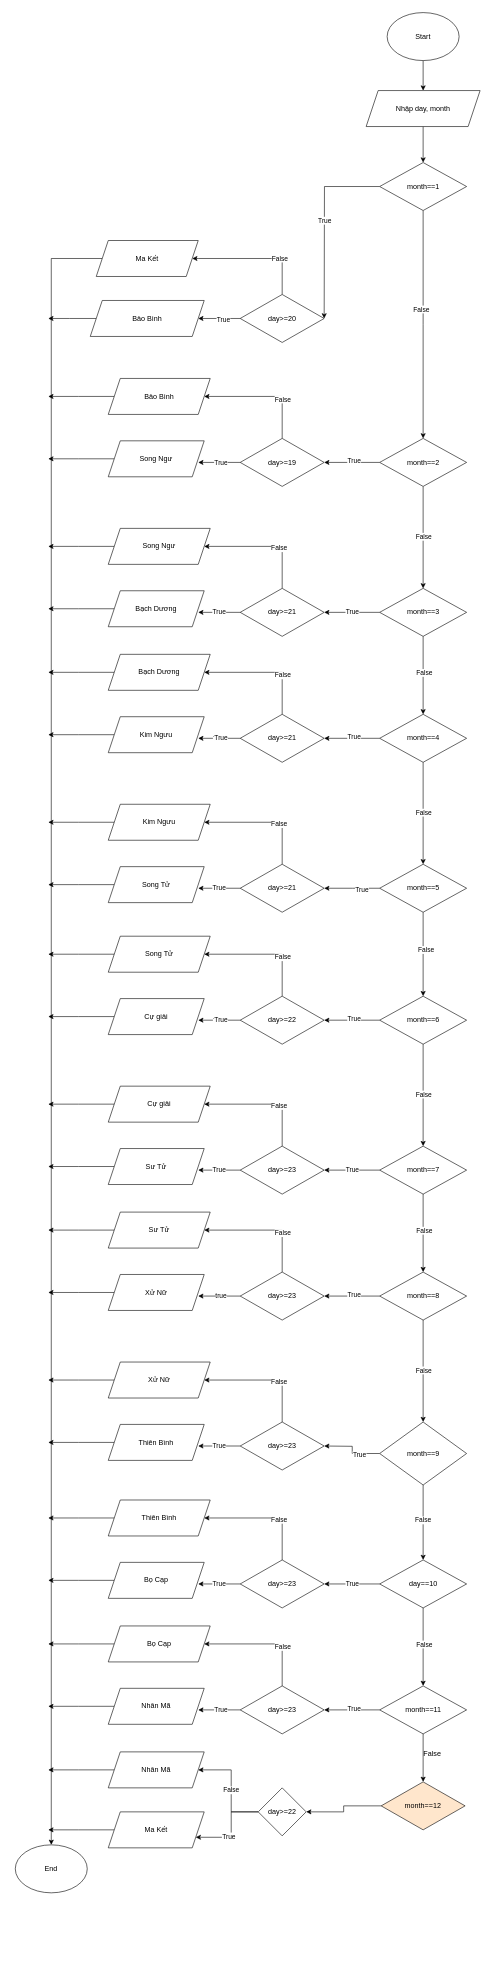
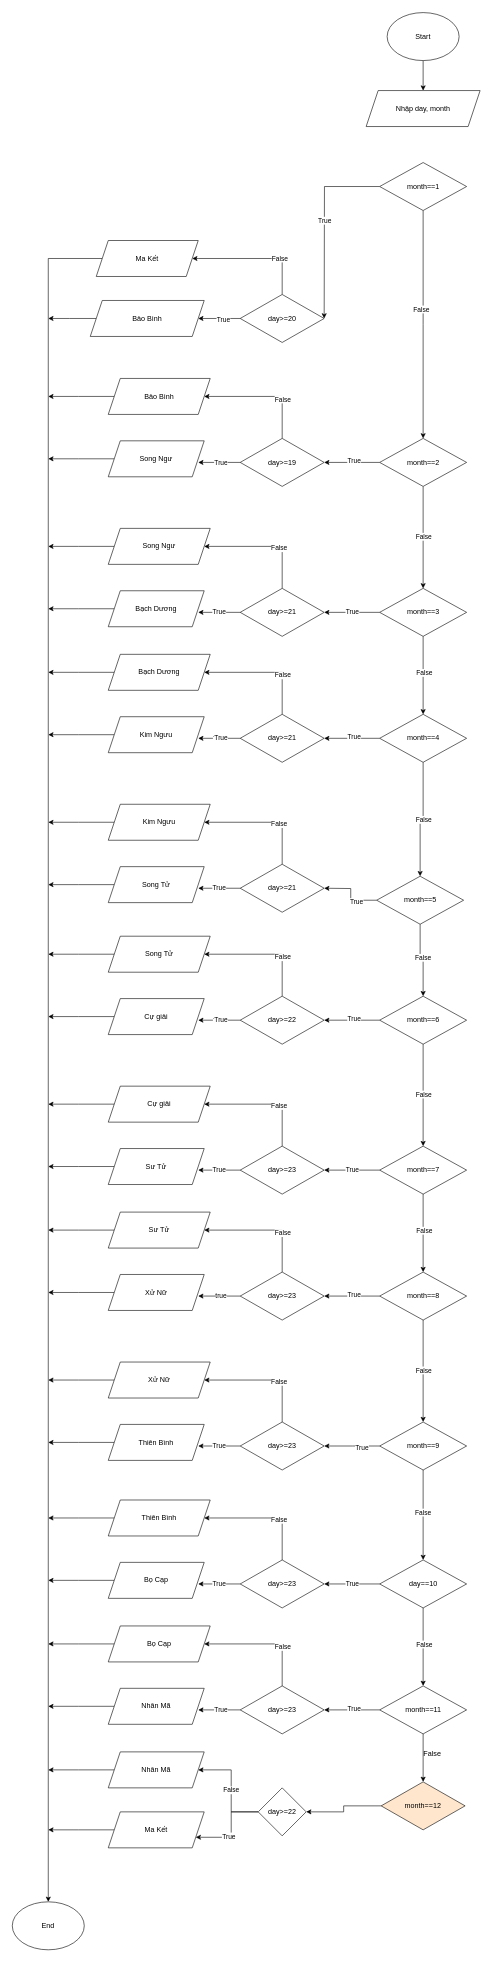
edge "Nhập day, month" -> "month==1": removed
node "month==5": moved (423, 888) -> (420, 900)
node "month==9": size 87x63 -> 87x48
node "End": moved (51, 1869) -> (48, 1926)
